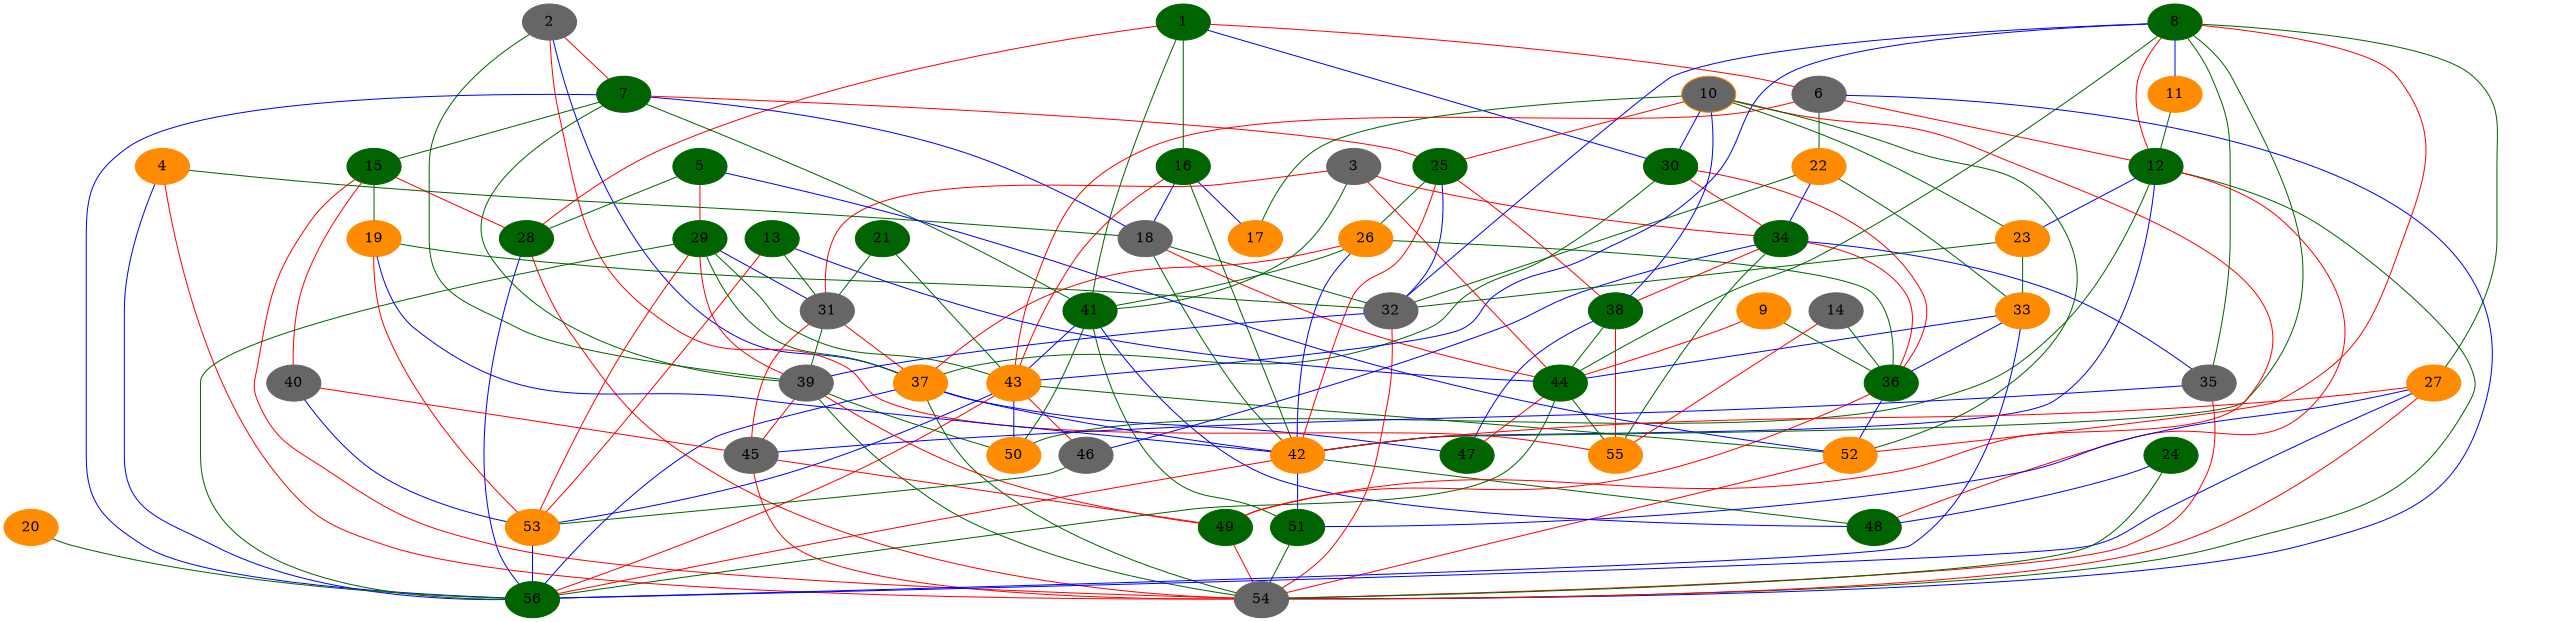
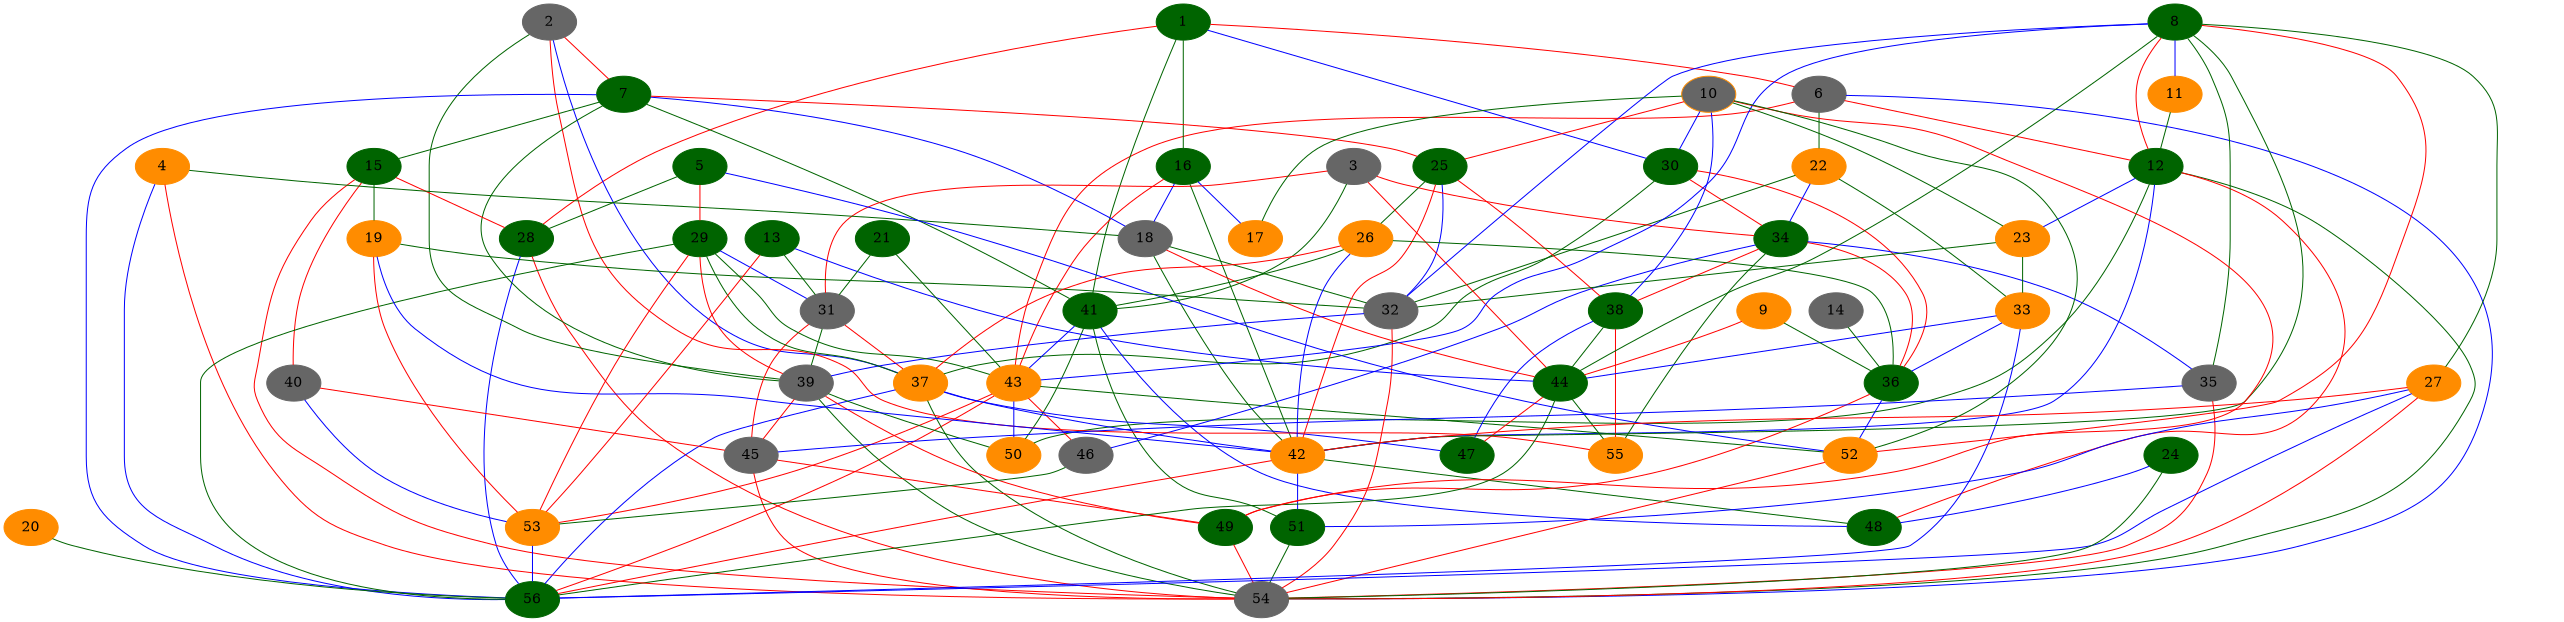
edge "14" -- "55": removed
edge "43" -- "53": color blue -> red
